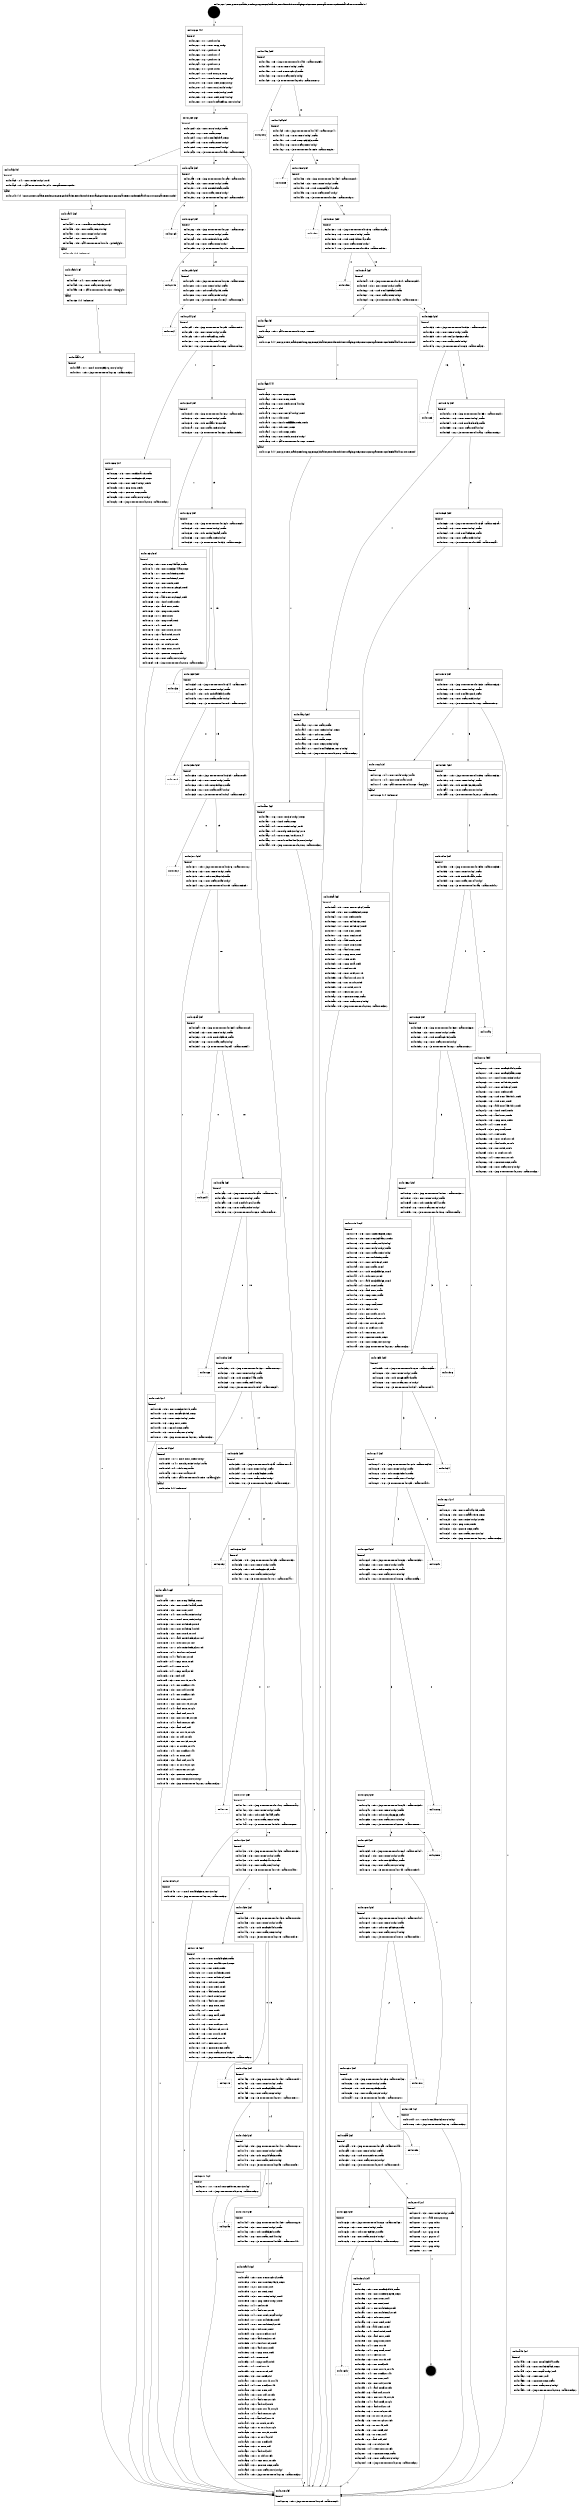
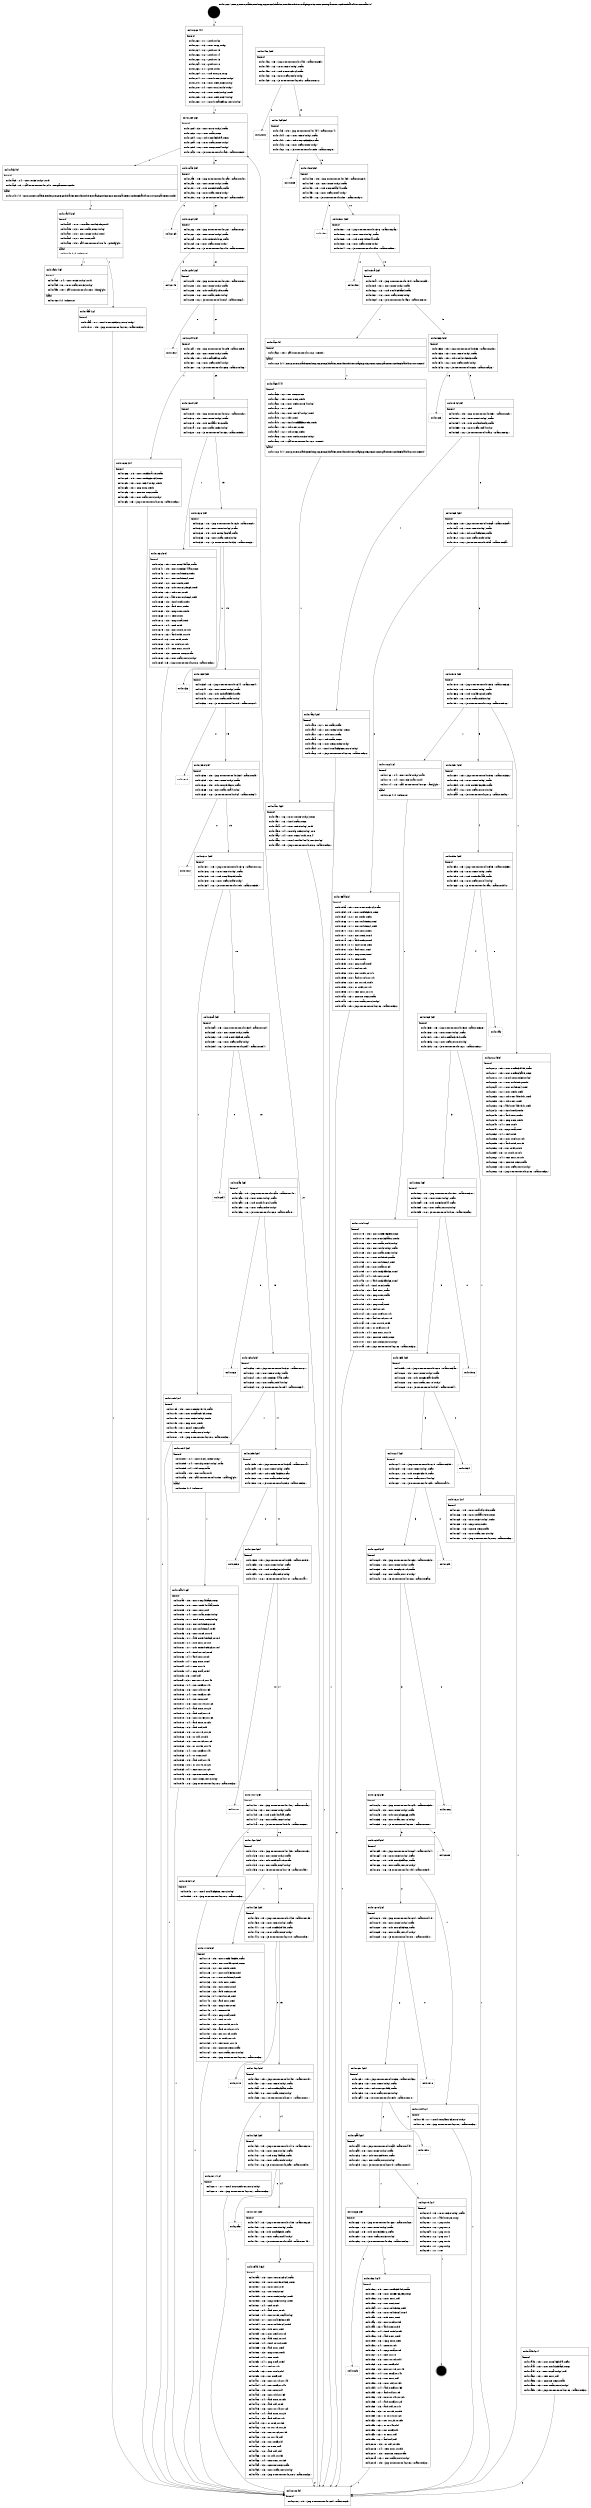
edge "0x401aeb [15]" -> "0x401afa [12]": now "0x401ad4 [23]" -> "0x401afa [12]"
edge "0x4013ee [25]" -> "0x401701": label " 0" -> " 10"
